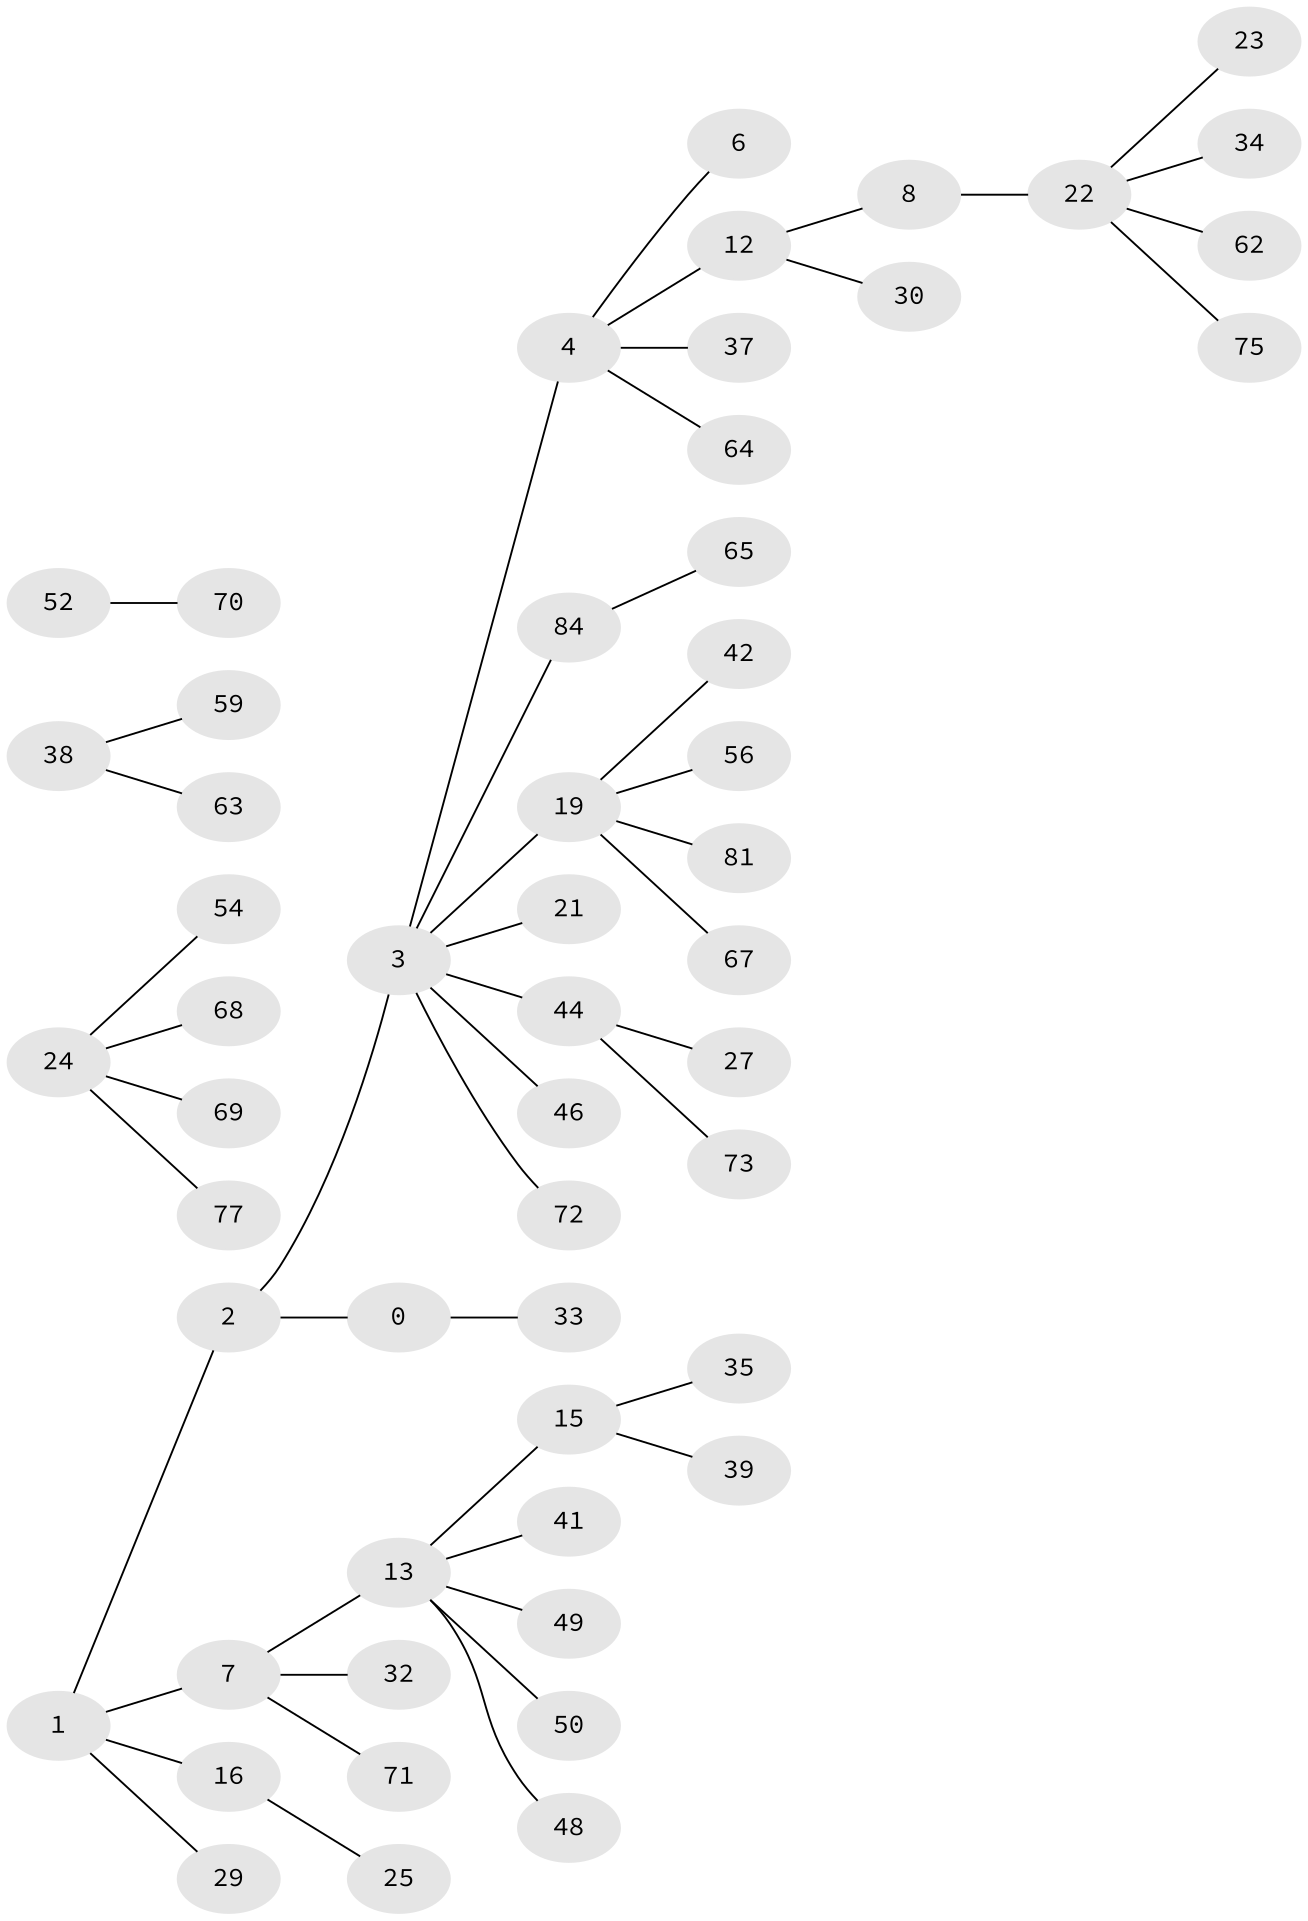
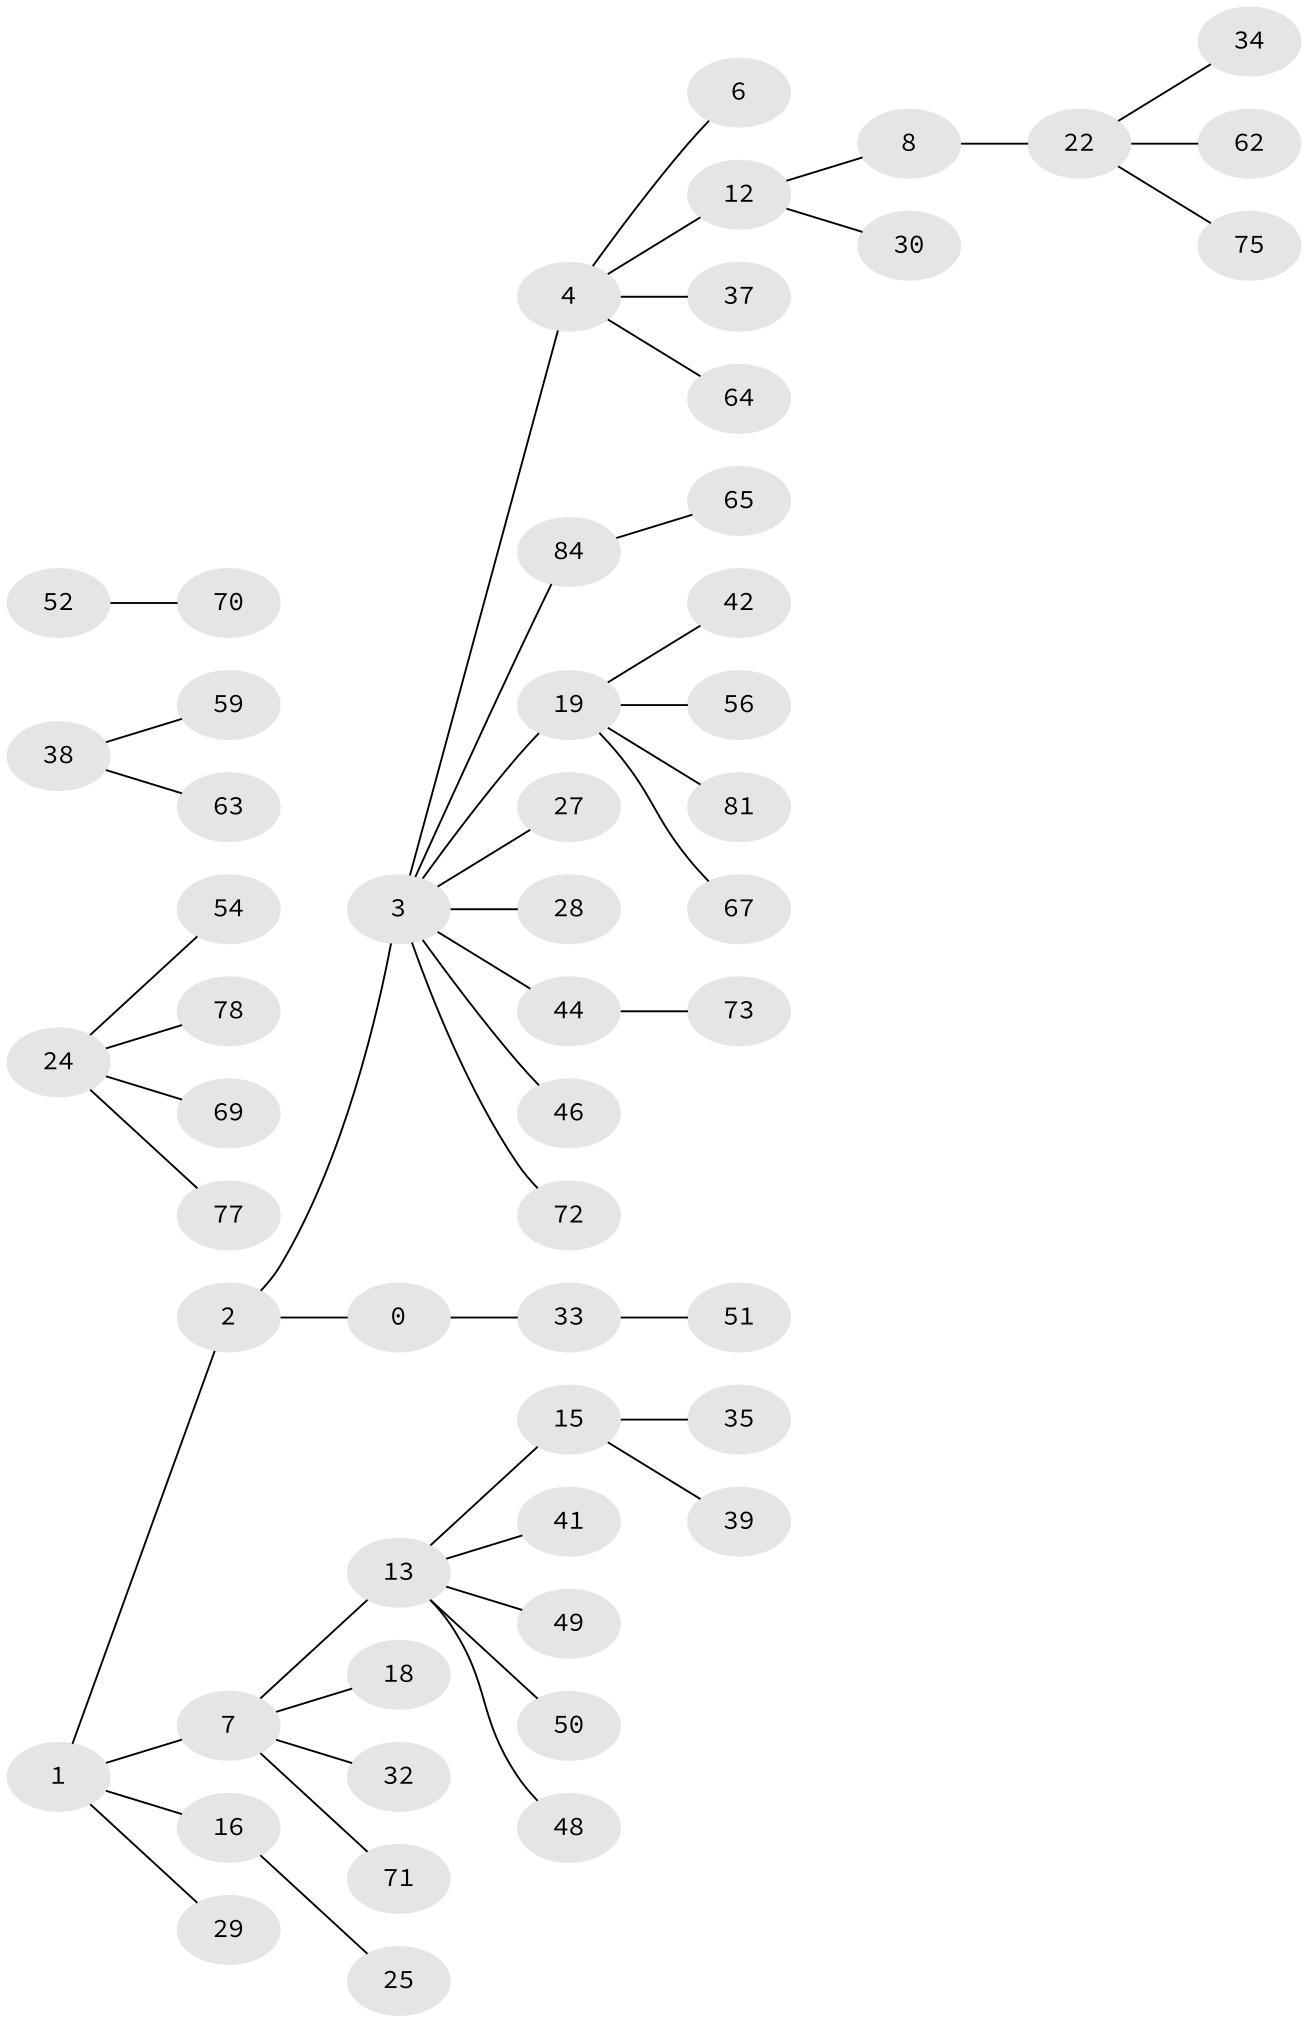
node "23": removed
node "21": label "21" -> "28"
node "68": label "68" -> "78"
edge "44" -- "27": now "3" -- "27"
node "51": added
node "18": added
